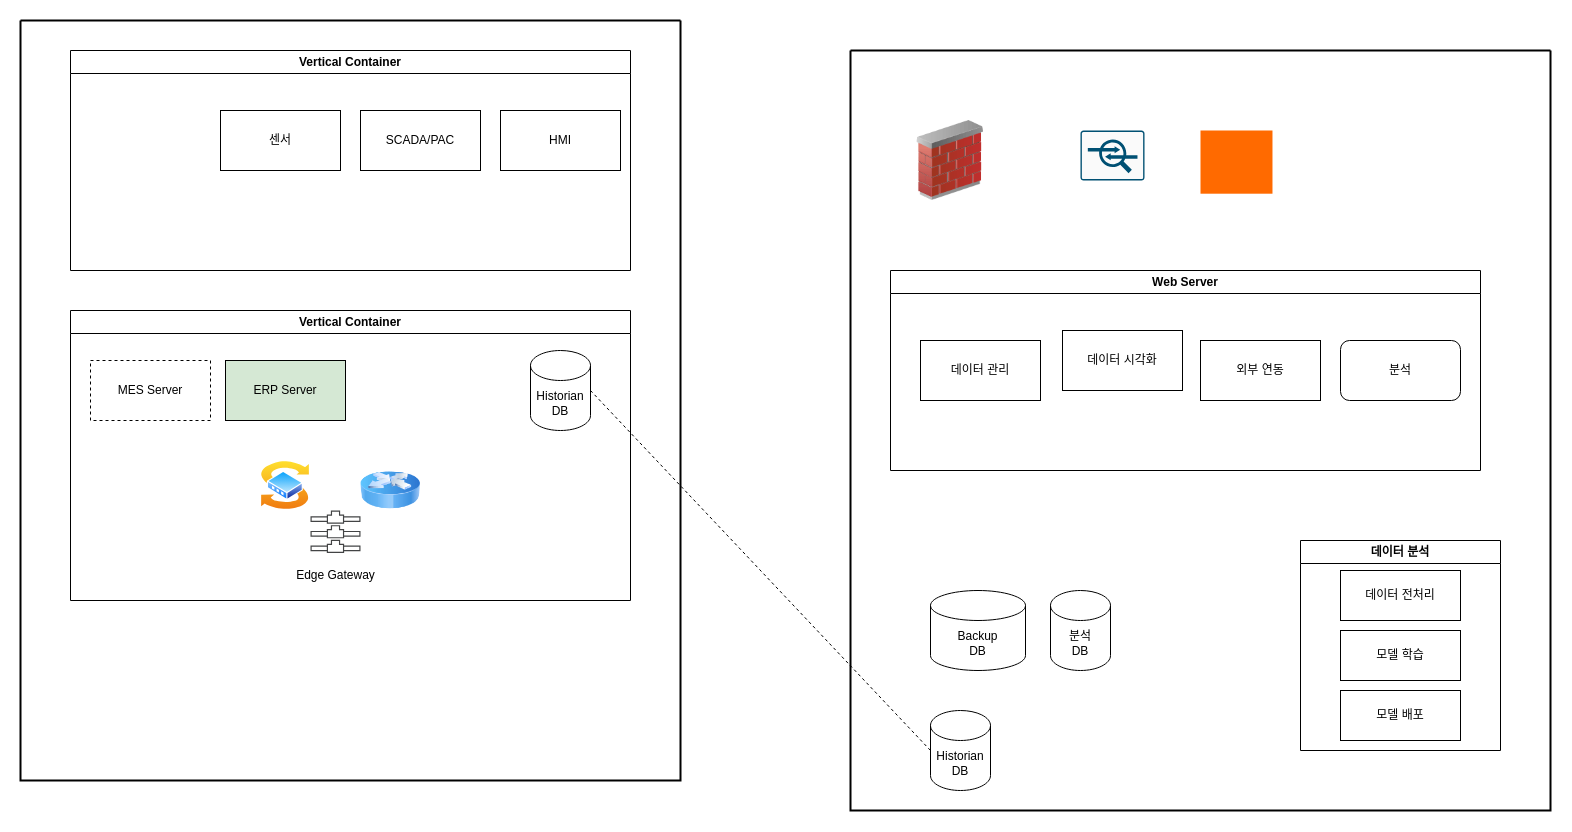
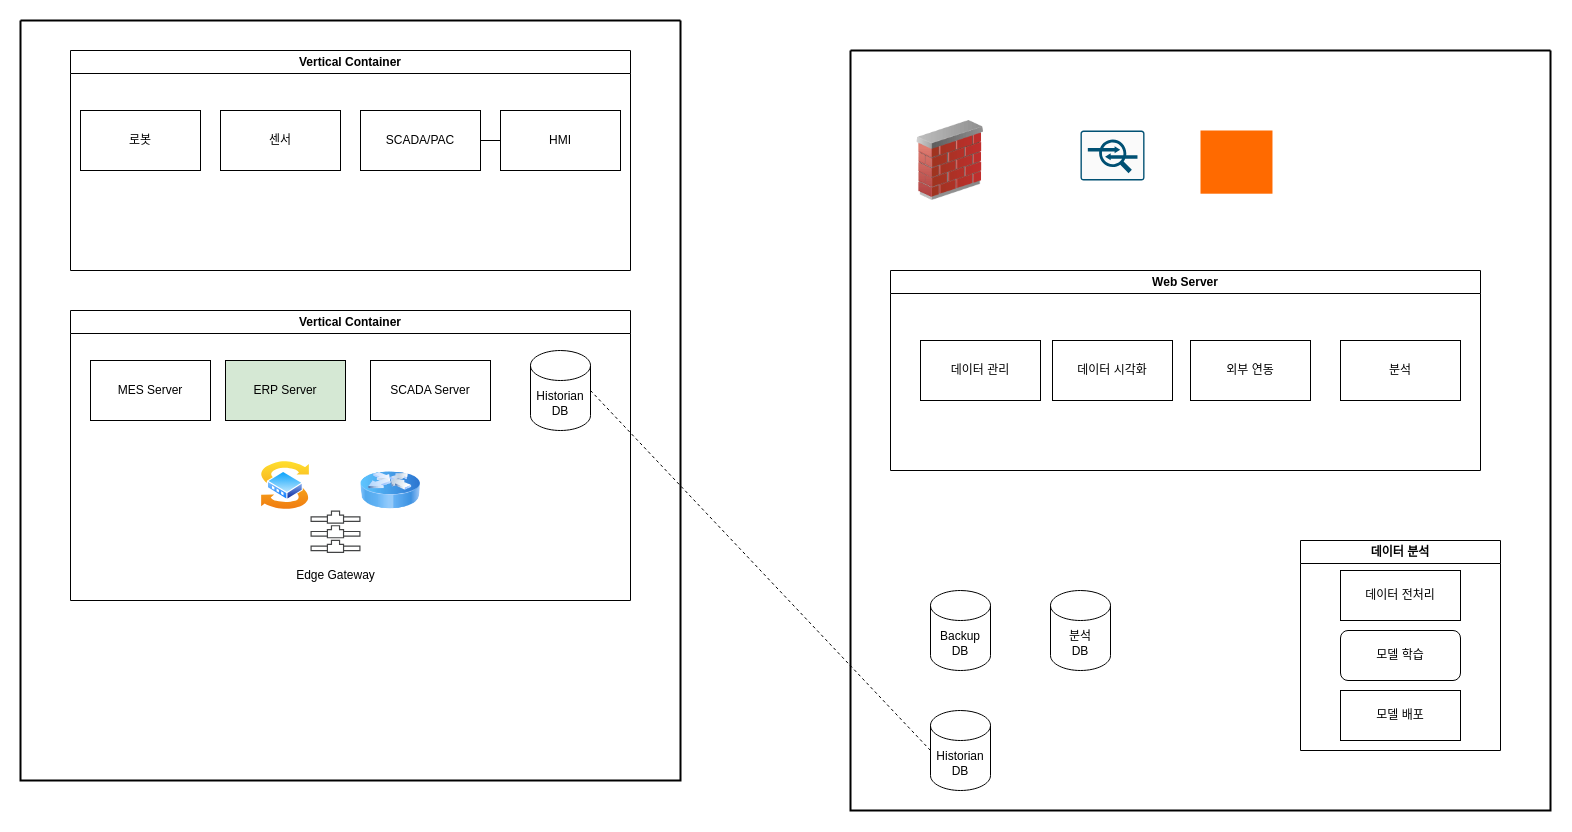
node "로봇": added
edge "SCADA/PAC" -- "HMI": added
node "데이터 시각화": moved (1123, 361) -> (1113, 371)
node "외부 연동": moved (1261, 371) -> (1251, 371)
node "분석": shape rounded rectangle -> rectangle
node "MES Server": style dashed -> solid
node "SCADA Server": added
node "Backup DB": size 95x80 -> 60x80
node "모델 학습": shape rectangle -> rounded rectangle
